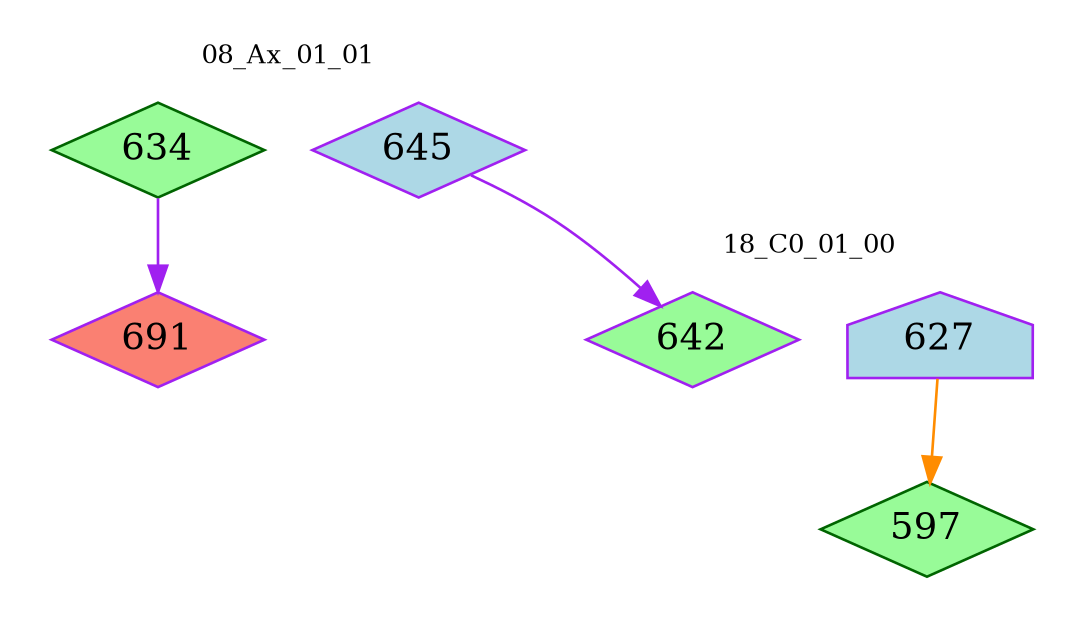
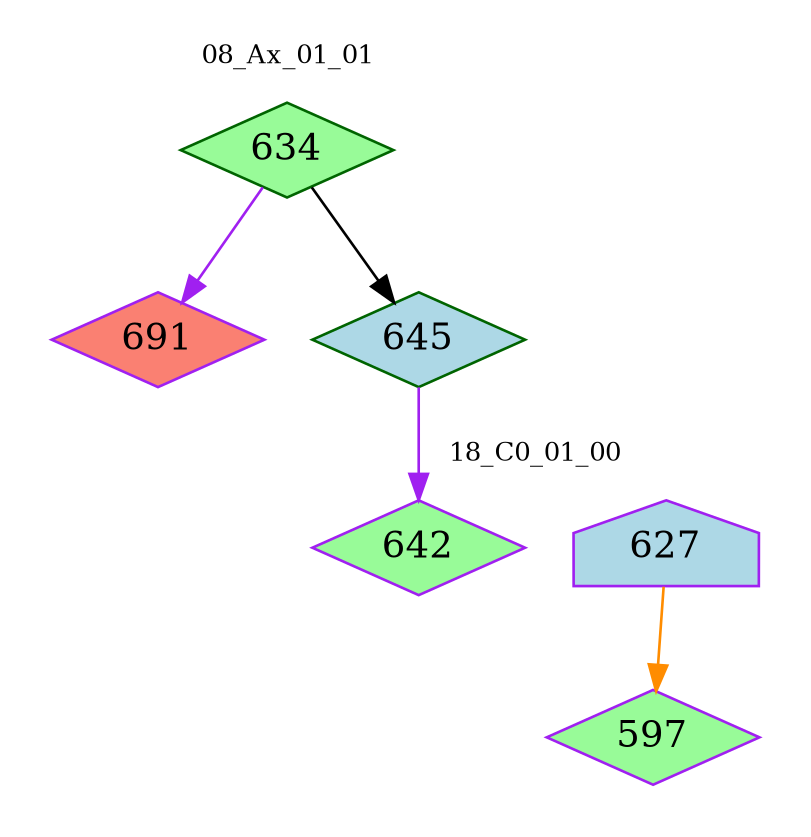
node "645": color purple -> darkgreen
edge "634" -> "645": added
node "597": color darkgreen -> purple
